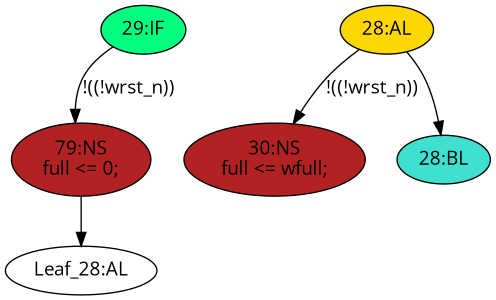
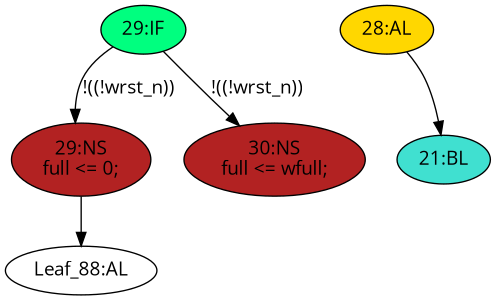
edge "28:AL" -> "30:NS full <= wfull;": now "29:IF" -> "30:NS full <= wfull;"
node "79:NS full <= 0;": label "79:NS full <= 0;" -> "29:NS full <= 0;"
node "28:BL": label "28:BL" -> "21:BL"
node "Leaf_28:AL": label "Leaf_28:AL" -> "Leaf_88:AL"
